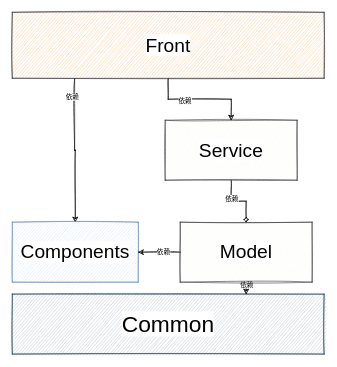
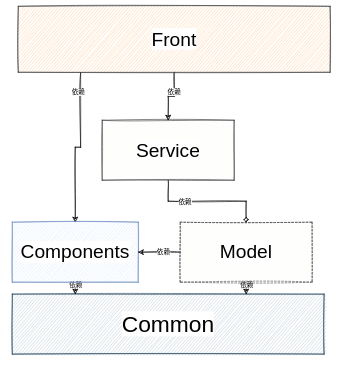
node "Front": moved (168, 45) -> (174, 39)
node "Service": moved (231, 150) -> (168, 150)
node "Model": style solid -> dashed
edge "Components" -> "Common": added, label "依赖"
